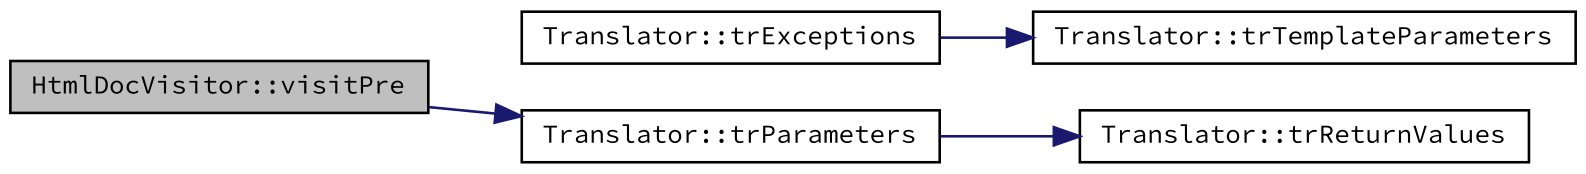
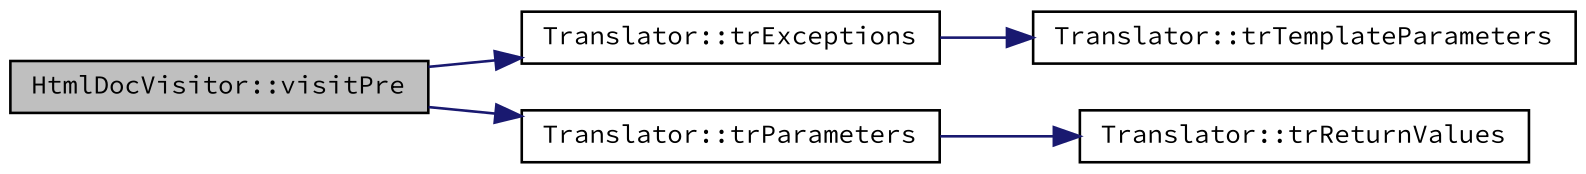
edge "HtmlDocVisitor::visitPre" -> "Translator::trExceptions": added
